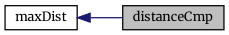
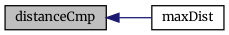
edge "distanceCmp" -> "maxDist": reversed
